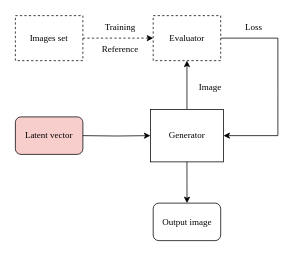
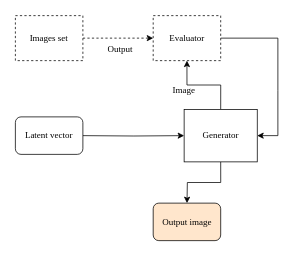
node "Training": removed
node "Loss": removed
node "Reference": label "Reference" -> "Output"
node "Image": moved (210, 87) -> (184, 90)
node "Latent vector": fillcolor #f8cecc -> #ffffff
node "Generator": moved (187, 135) -> (221, 135)
node "Output image": fillcolor #ffffff -> #ffe6cc
